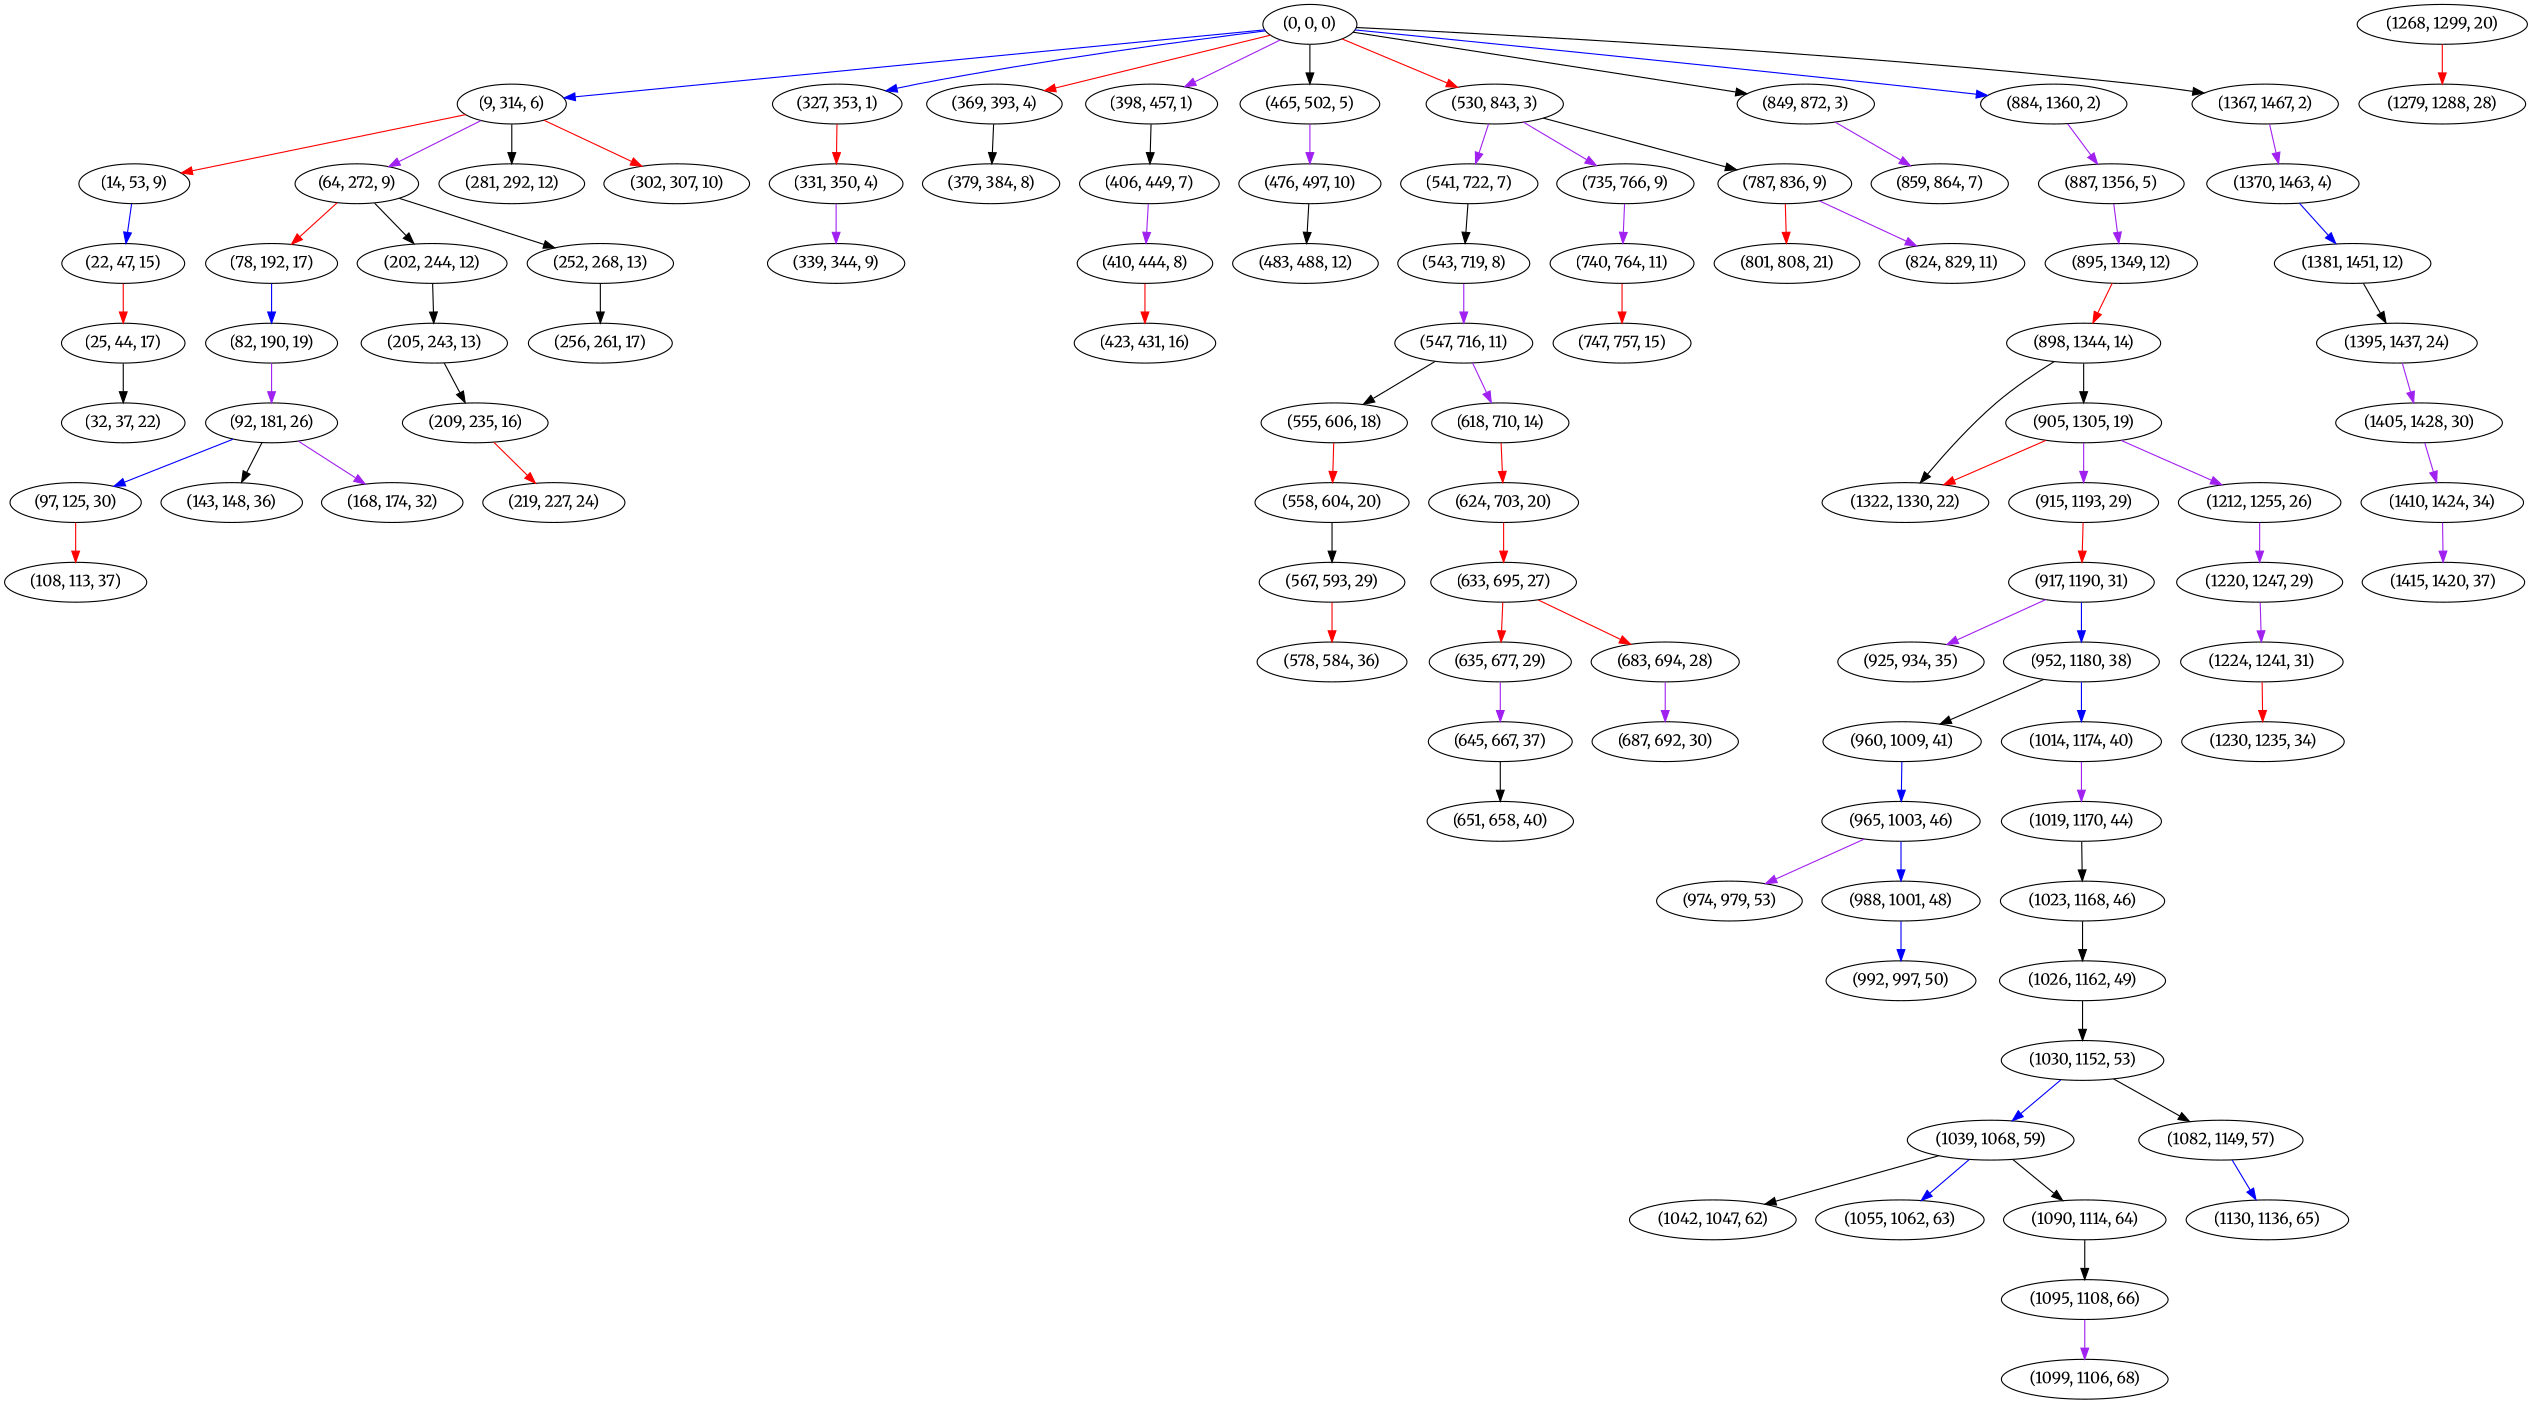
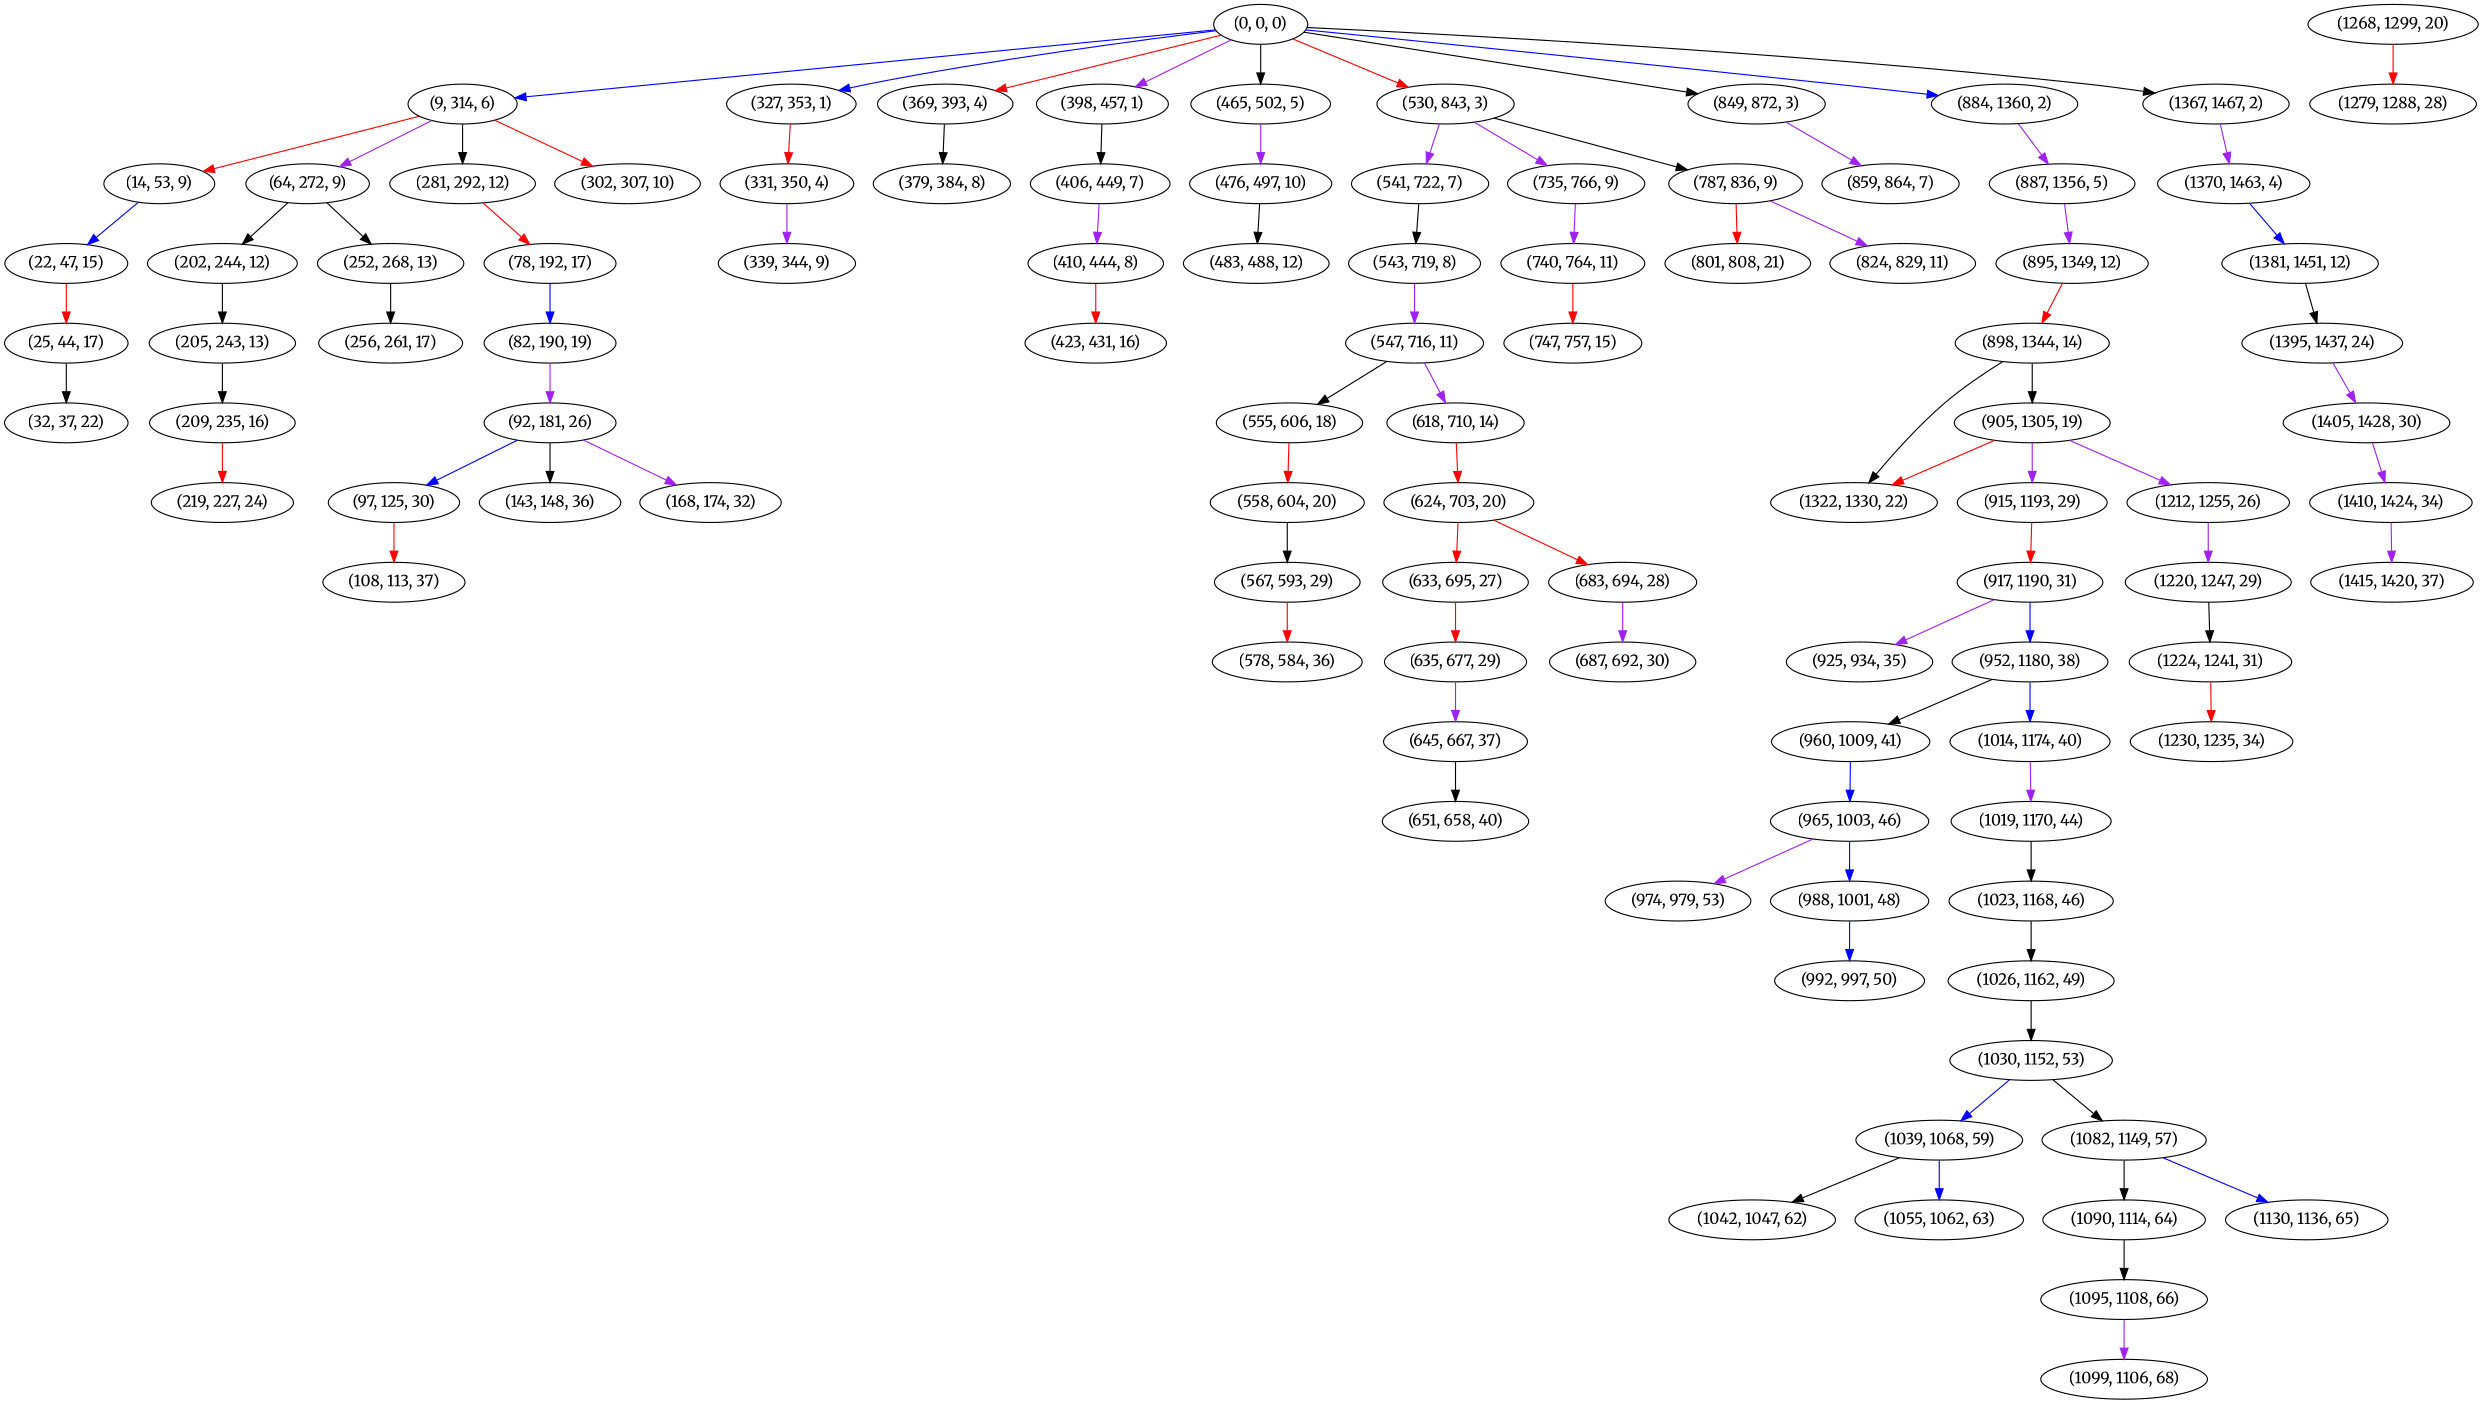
edge "(64, 272, 9)" -> "(78, 192, 17)": now "(281, 292, 12)" -> "(78, 192, 17)"
edge "(1220, 1247, 29)" -> "(1224, 1241, 31)": color purple -> black
edge "(633, 695, 27)" -> "(683, 694, 28)": now "(624, 703, 20)" -> "(683, 694, 28)"
edge "(1039, 1068, 59)" -> "(1090, 1114, 64)": now "(1082, 1149, 57)" -> "(1090, 1114, 64)"
